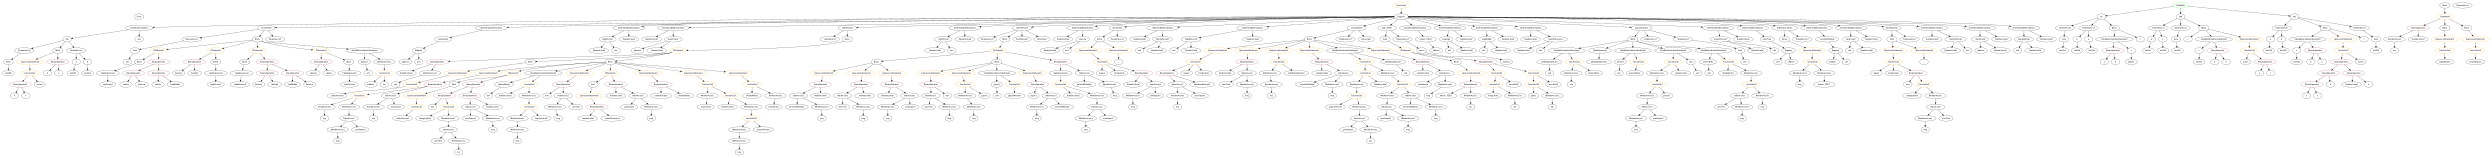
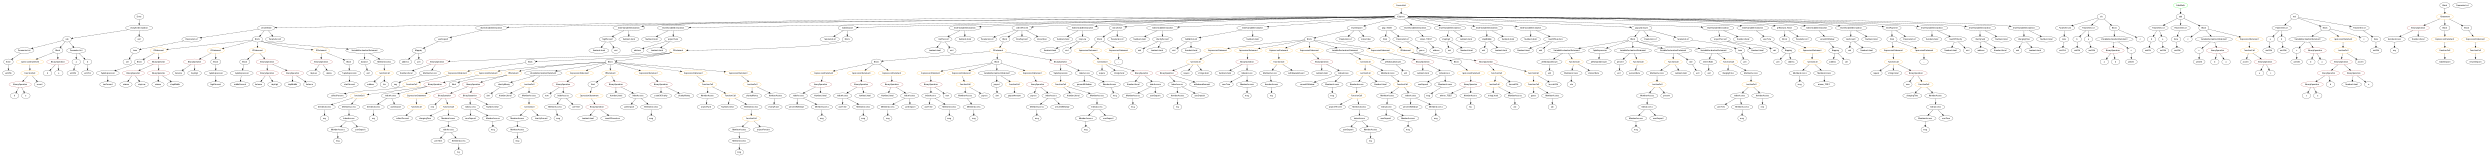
edge "SafeMath" -> "div": removed
edge "SafeMath" -> "mul": removed
edge "X2guess" -> "UsingForDeclaration": now "Enter" -> "UsingForDeclaration"
edge "X2guess" -> "play_TOD87": removed
node "bytes32": removed
